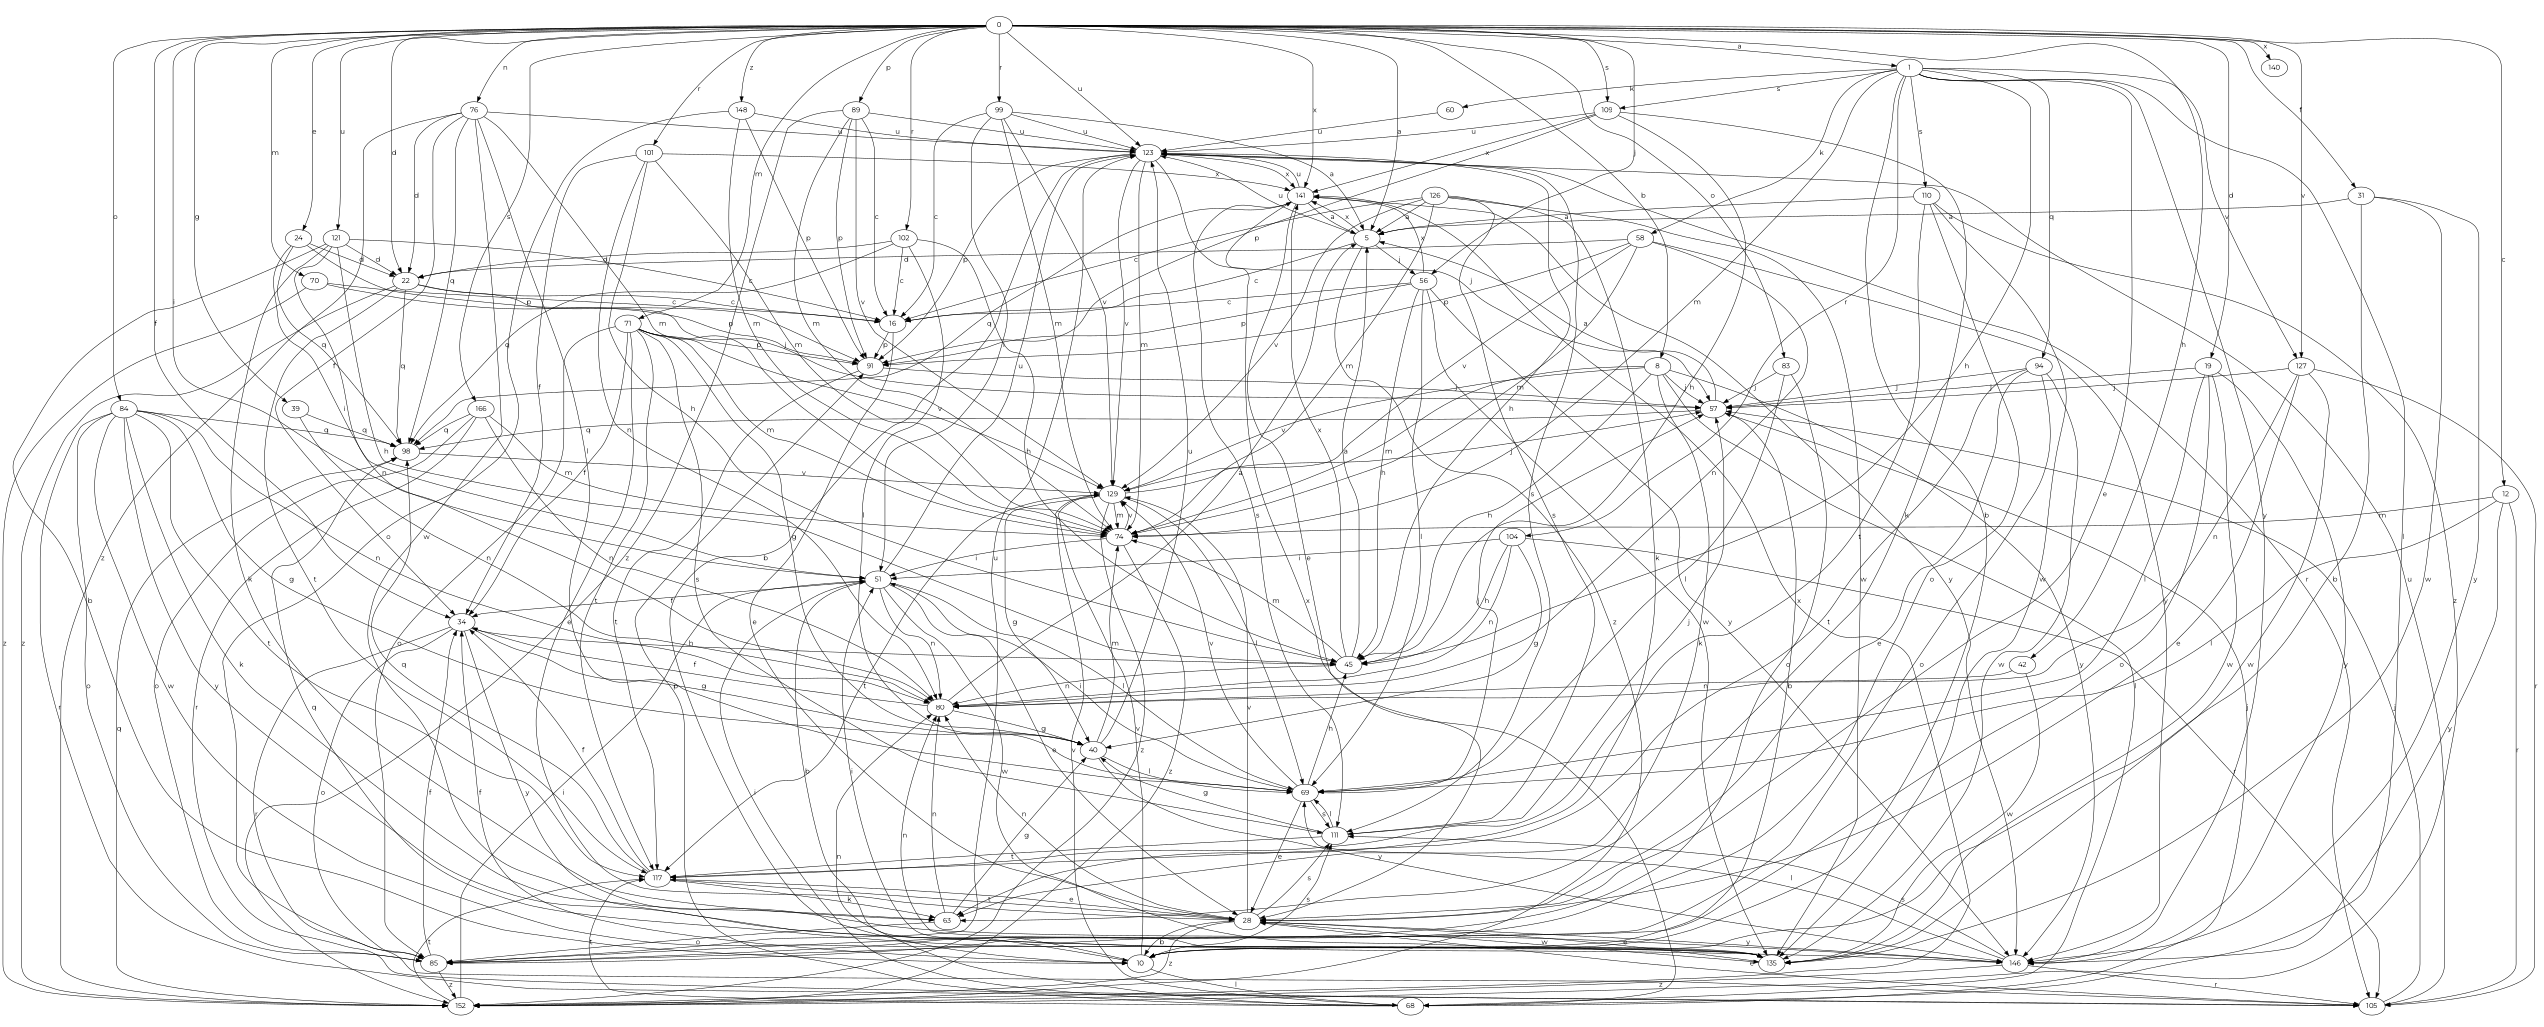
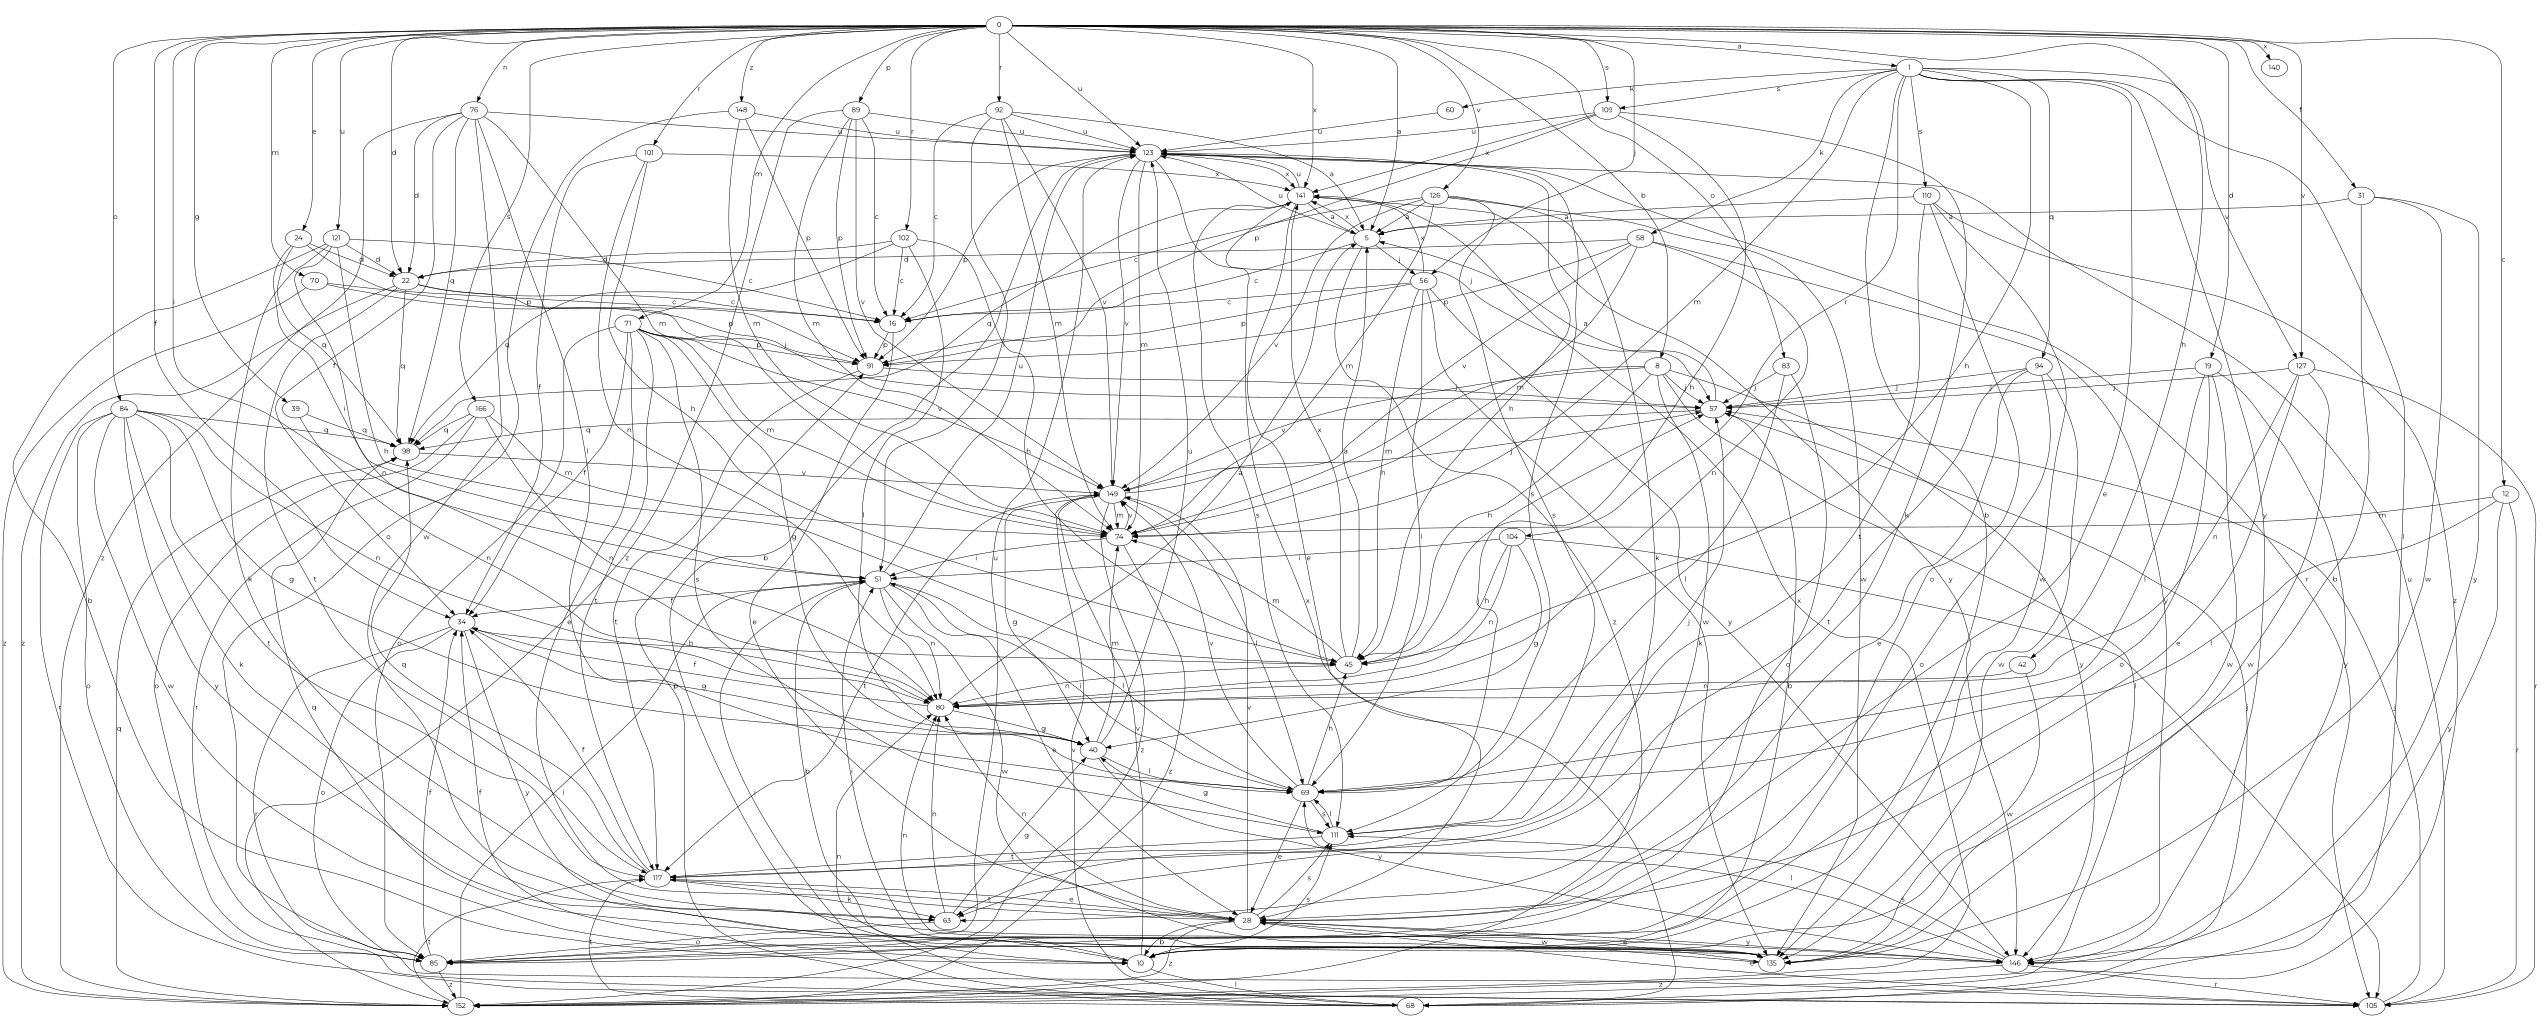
edge "0" -> "126": added, label "v"
node "99": label "99" -> "92"
edge "101" -> "74": removed, label "m"
node "129": label "129" -> "149"
